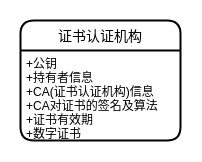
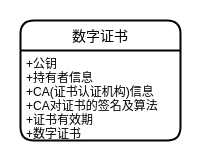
node "证书认证机构": label "证书认证机构" -> "数字证书"
